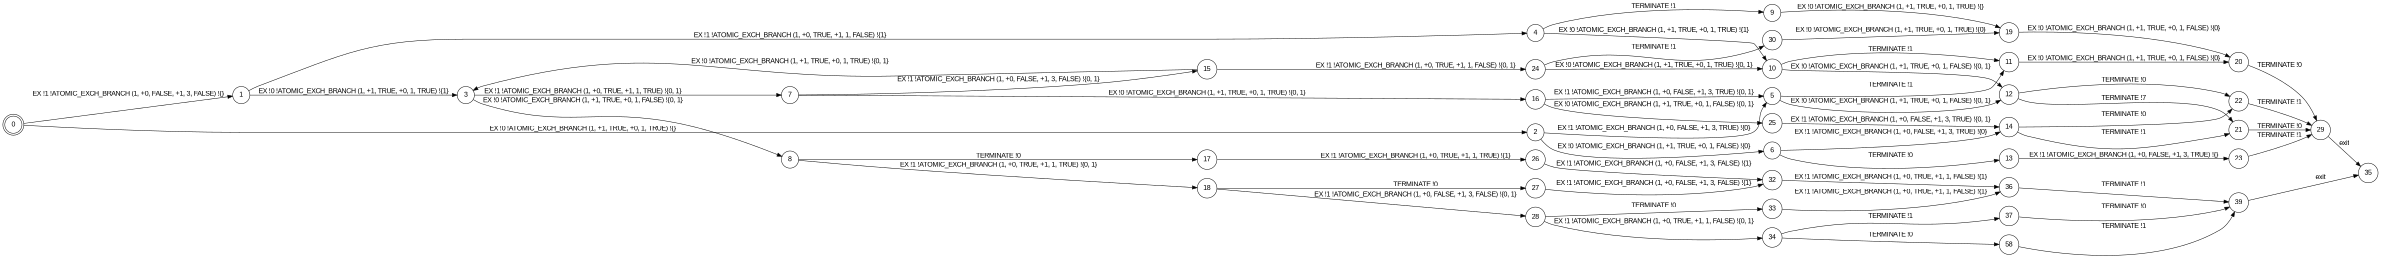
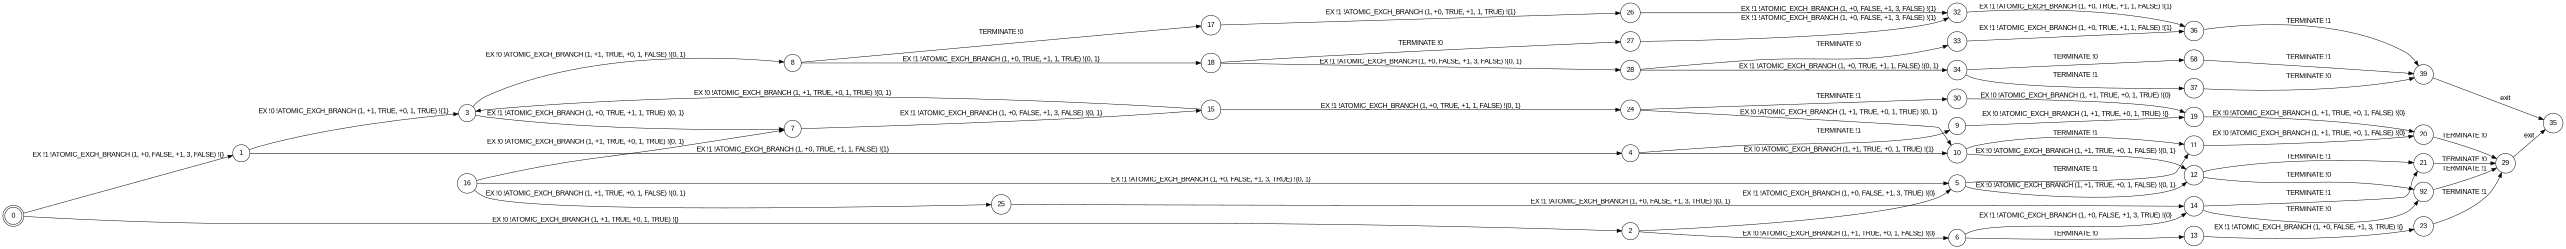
edge "7" -> "16": reversed
edge "12" -> "21": label "TERMINATE !7" -> "TERMINATE !1"
node "22": label "22" -> "92"
